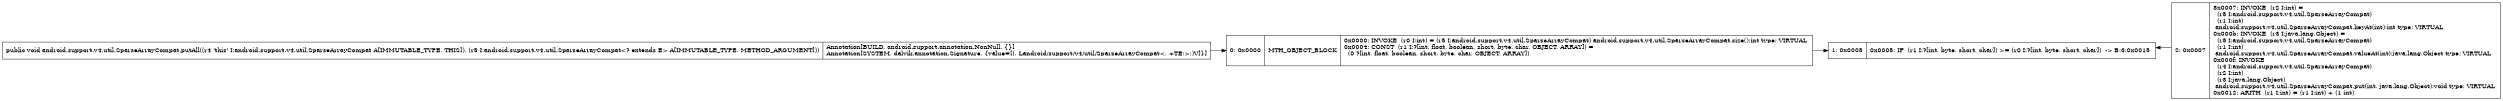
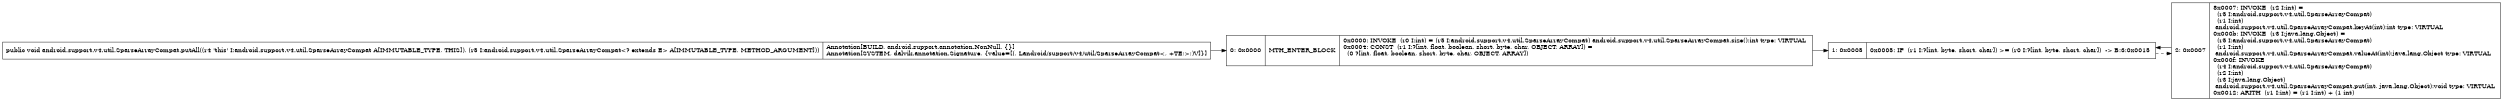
node "0: 0x0000": text "MTH_OBJECT_BLOCK" -> "MTH_ENTER_BLOCK"
edge "1: 0x0005" -> "2: 0x0007": added
